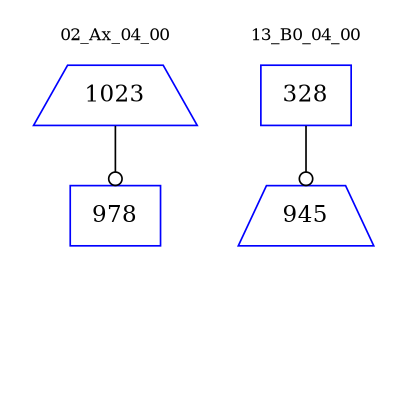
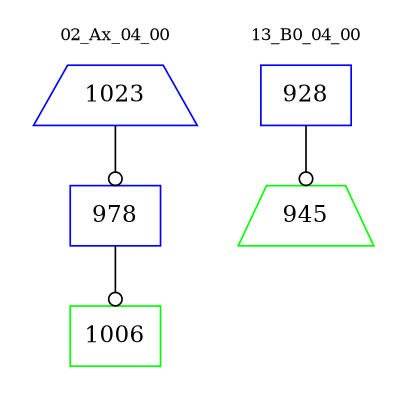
node "328": label "328" -> "928"
node "945": color blue -> green
node "1006": added
